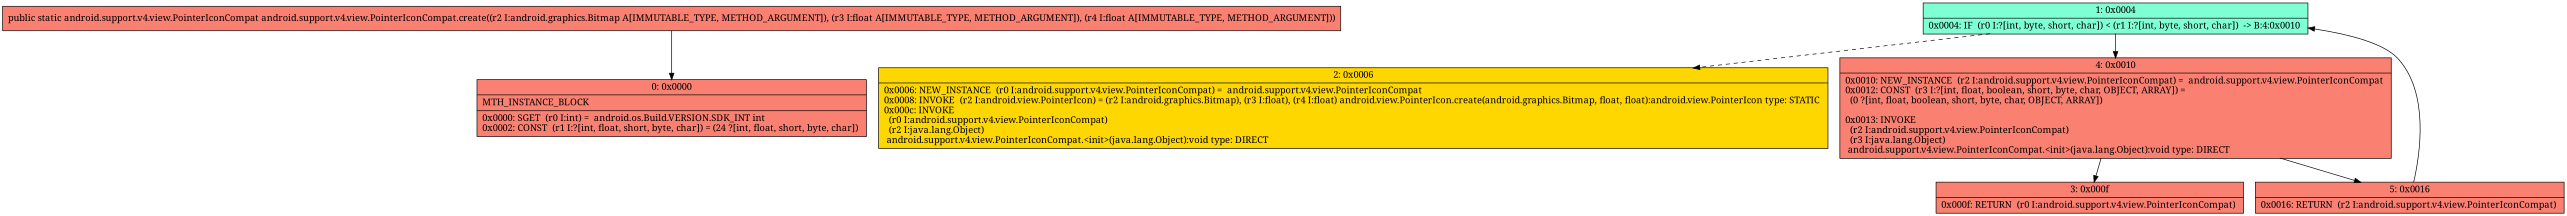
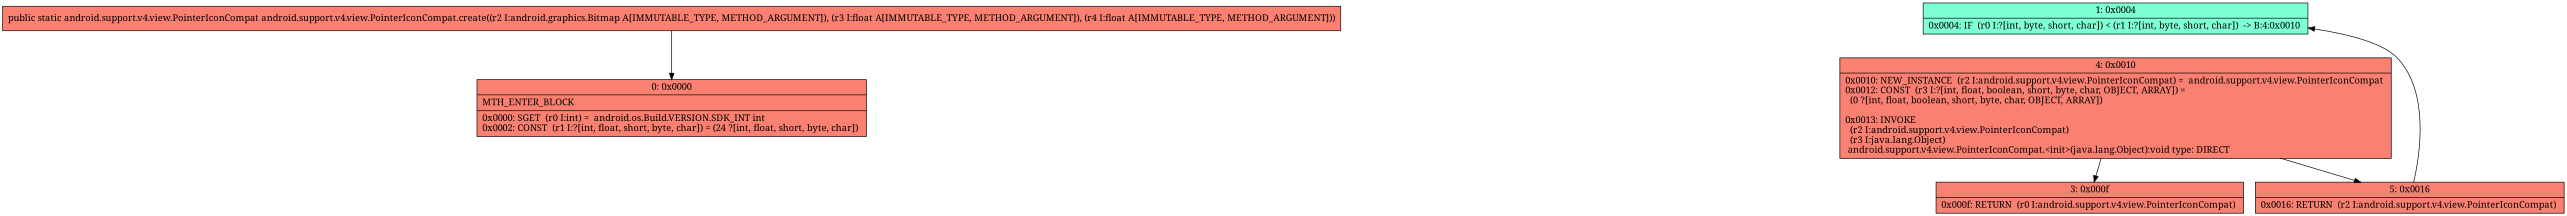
edge "1: 0x0004" -> "4: 0x0010": removed
node "0: 0x0000": text "MTH_INSTANCE_BLOCK" -> "MTH_ENTER_BLOCK"
node "2: 0x0006": removed
